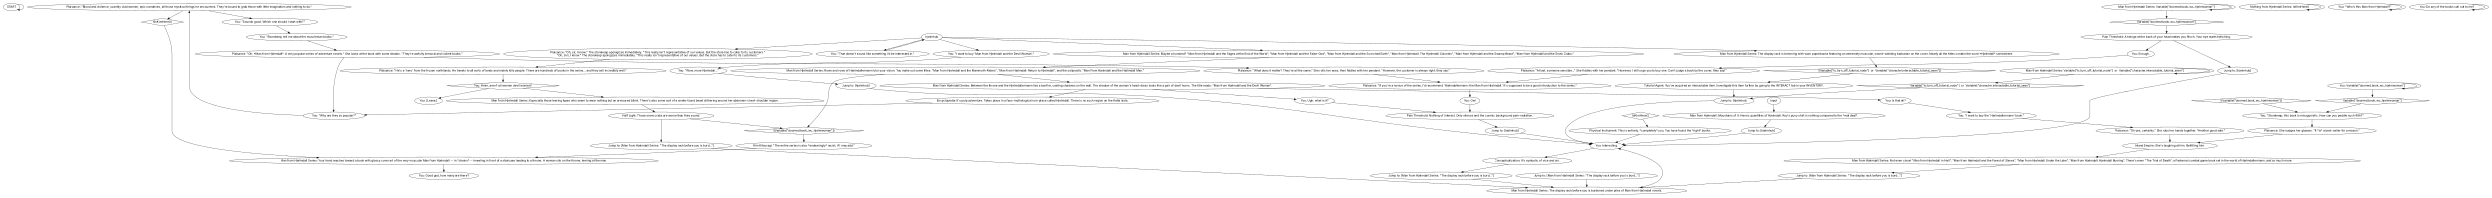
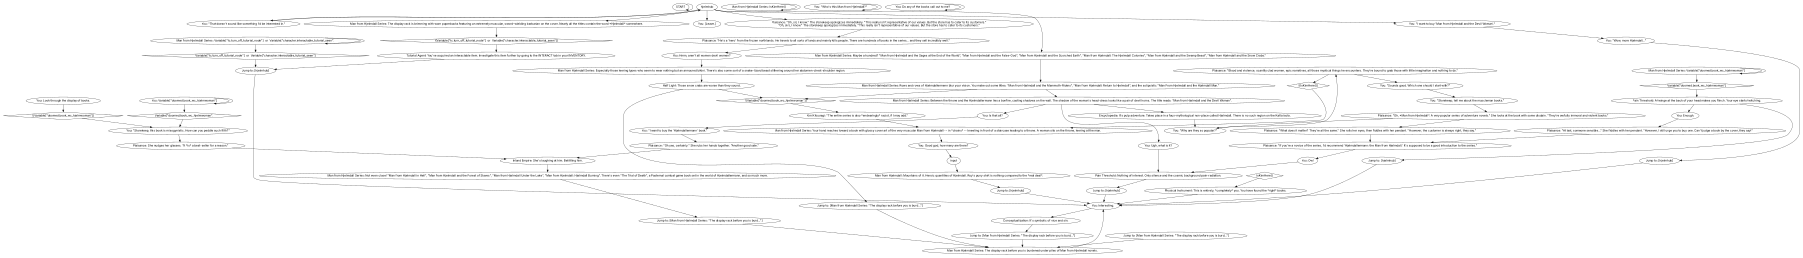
node "Nothing from Hjelmdall Series: IsKimHere()": label "Nothing from Hjelmdall Series: IsKimHere()" -> "Man from Hjelmdall Series: IsKimHere()"
node "You: Hmm, aren't all women devil women?": shape diamond -> ellipse
edge "You: Hmm, aren't all women devil women?" -> "You: [Leave.]": now "hjelmhub" -> "You: [Leave.]"
node "You: Look through the display of books.": added
edge "You: Good god, how many are there?" -> "input": added
